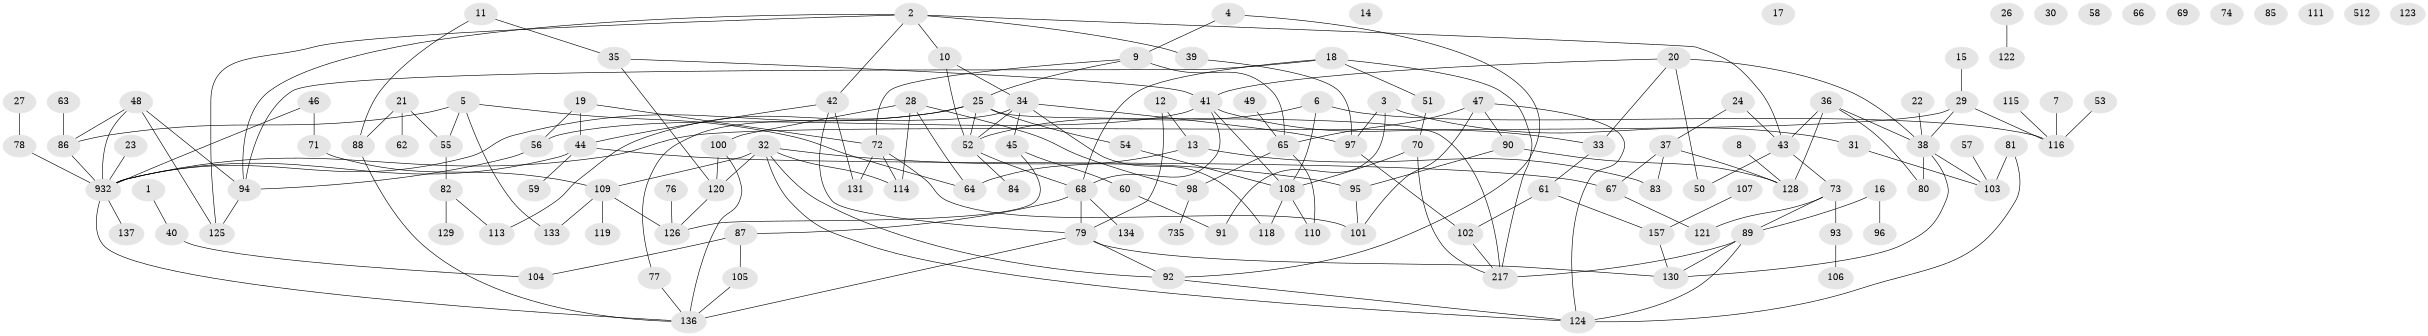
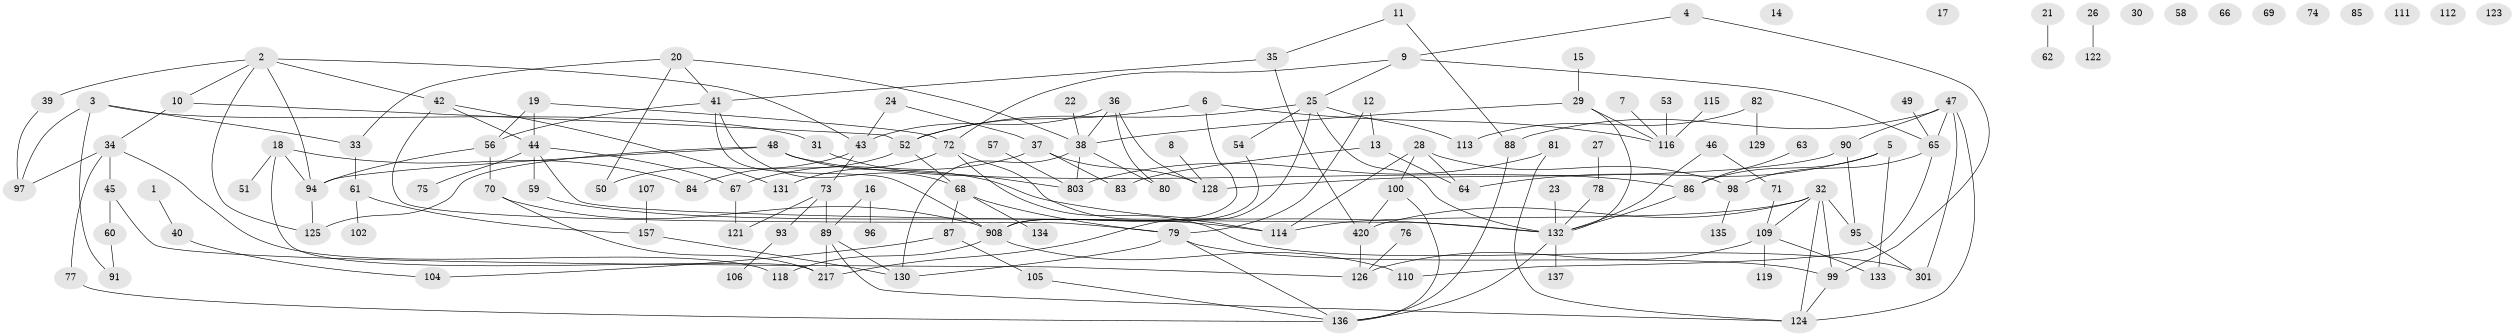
node "512": label "512" -> "112"
edge "18" -- "68": now "18" -- "84"
edge "34" -- "52": removed
edge "21" -- "88": now "47" -- "88"
edge "51" -- "70": now "56" -- "70"
edge "41" -- "33": now "3" -- "33"
node "55": removed
node "932": label "932" -> "132"
node "75": added
node "120": label "120" -> "420"
node "108": label "108" -> "908"
edge "97" -- "102": removed
node "103": label "103" -> "803"
edge "59" -- "114": added
node "735": label "735" -> "135"
node "101": label "101" -> "301"
edge "102" -- "217": removed
node "92": label "92" -> "99"
